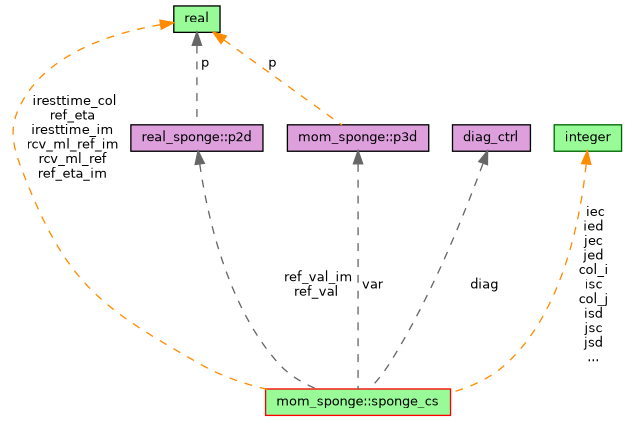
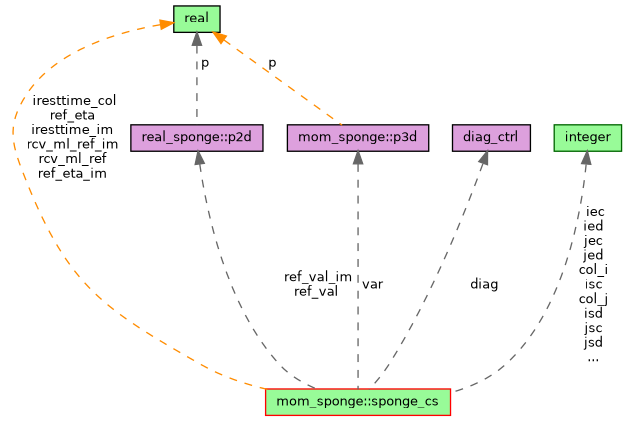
edge "mom_sponge::sponge_cs" -> "integer": color darkorange -> gray40
